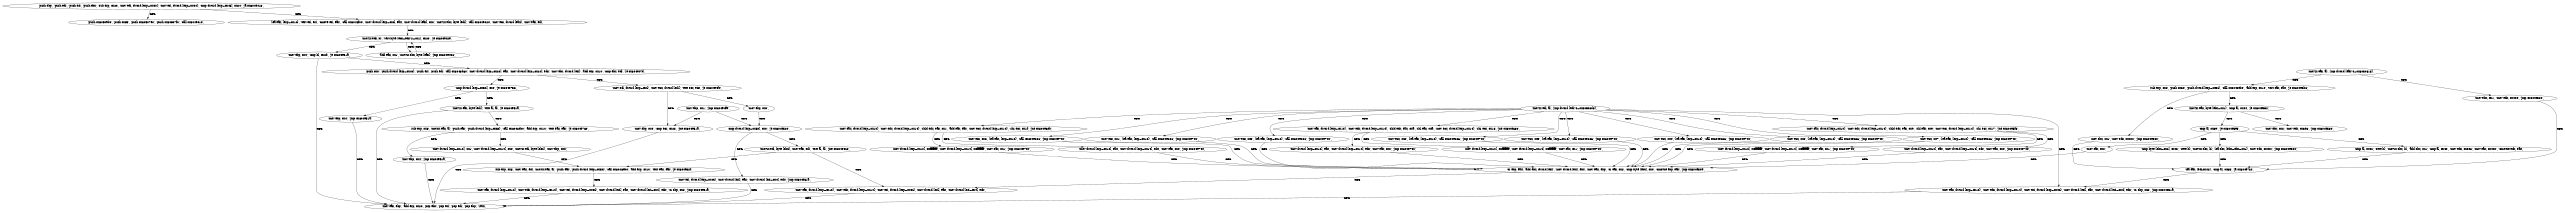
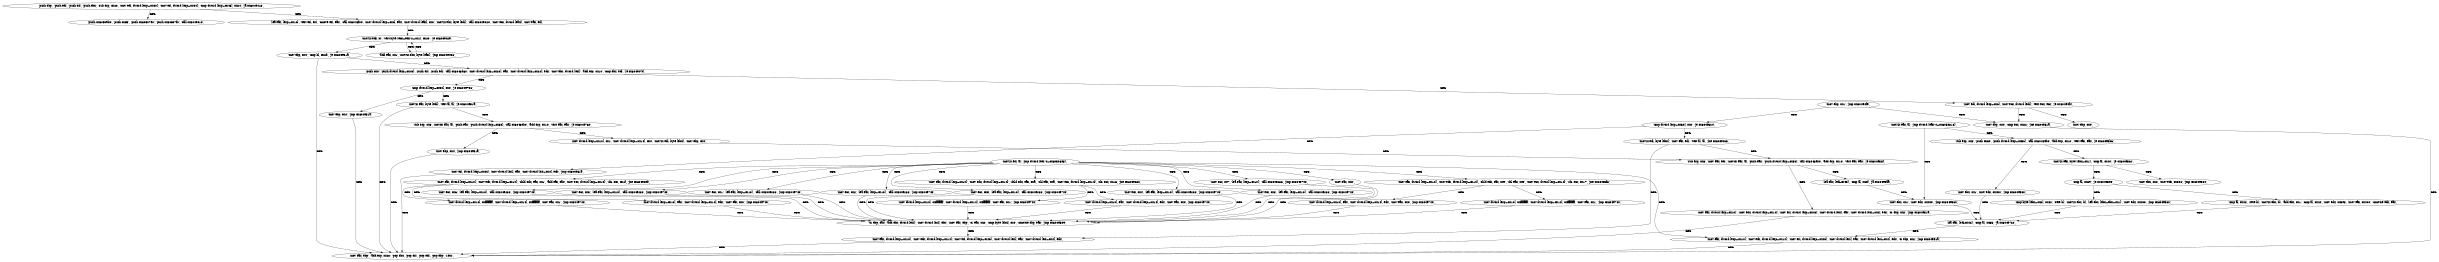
edge "'mov ebp, 0x0'," -> "'cmp dword [esp+0x50], 0x0', 'je 0x804e524',": removed, label "CFG"
edge "'cmp al, 0x69', 'je 0x804e595'," -> "'mov eax, 0x0',": now "'movzx edi, al', 'jmp dword [edi*4+0x80508d8]'," -> "'mov eax, 0x0',"
node "'lea eax, [edi-0x45]', 'cmp al, 0x2f', 'ja 0x804e5aa',": added
